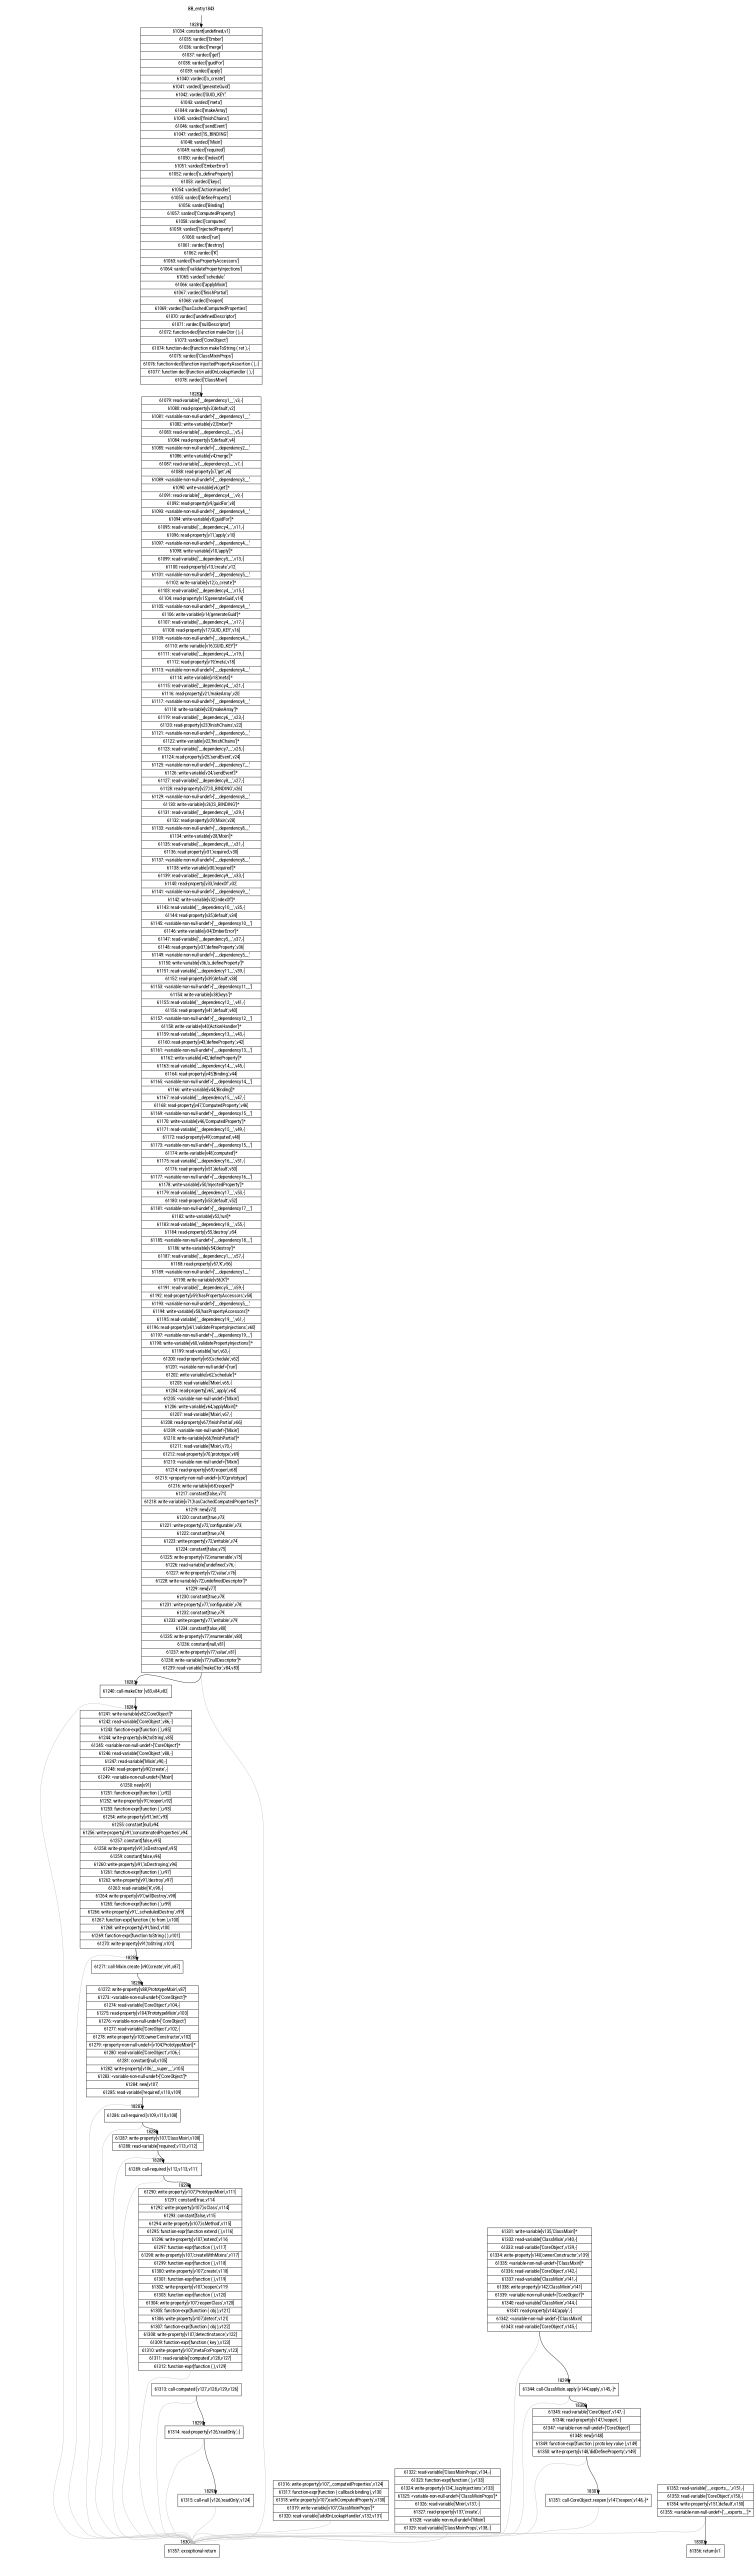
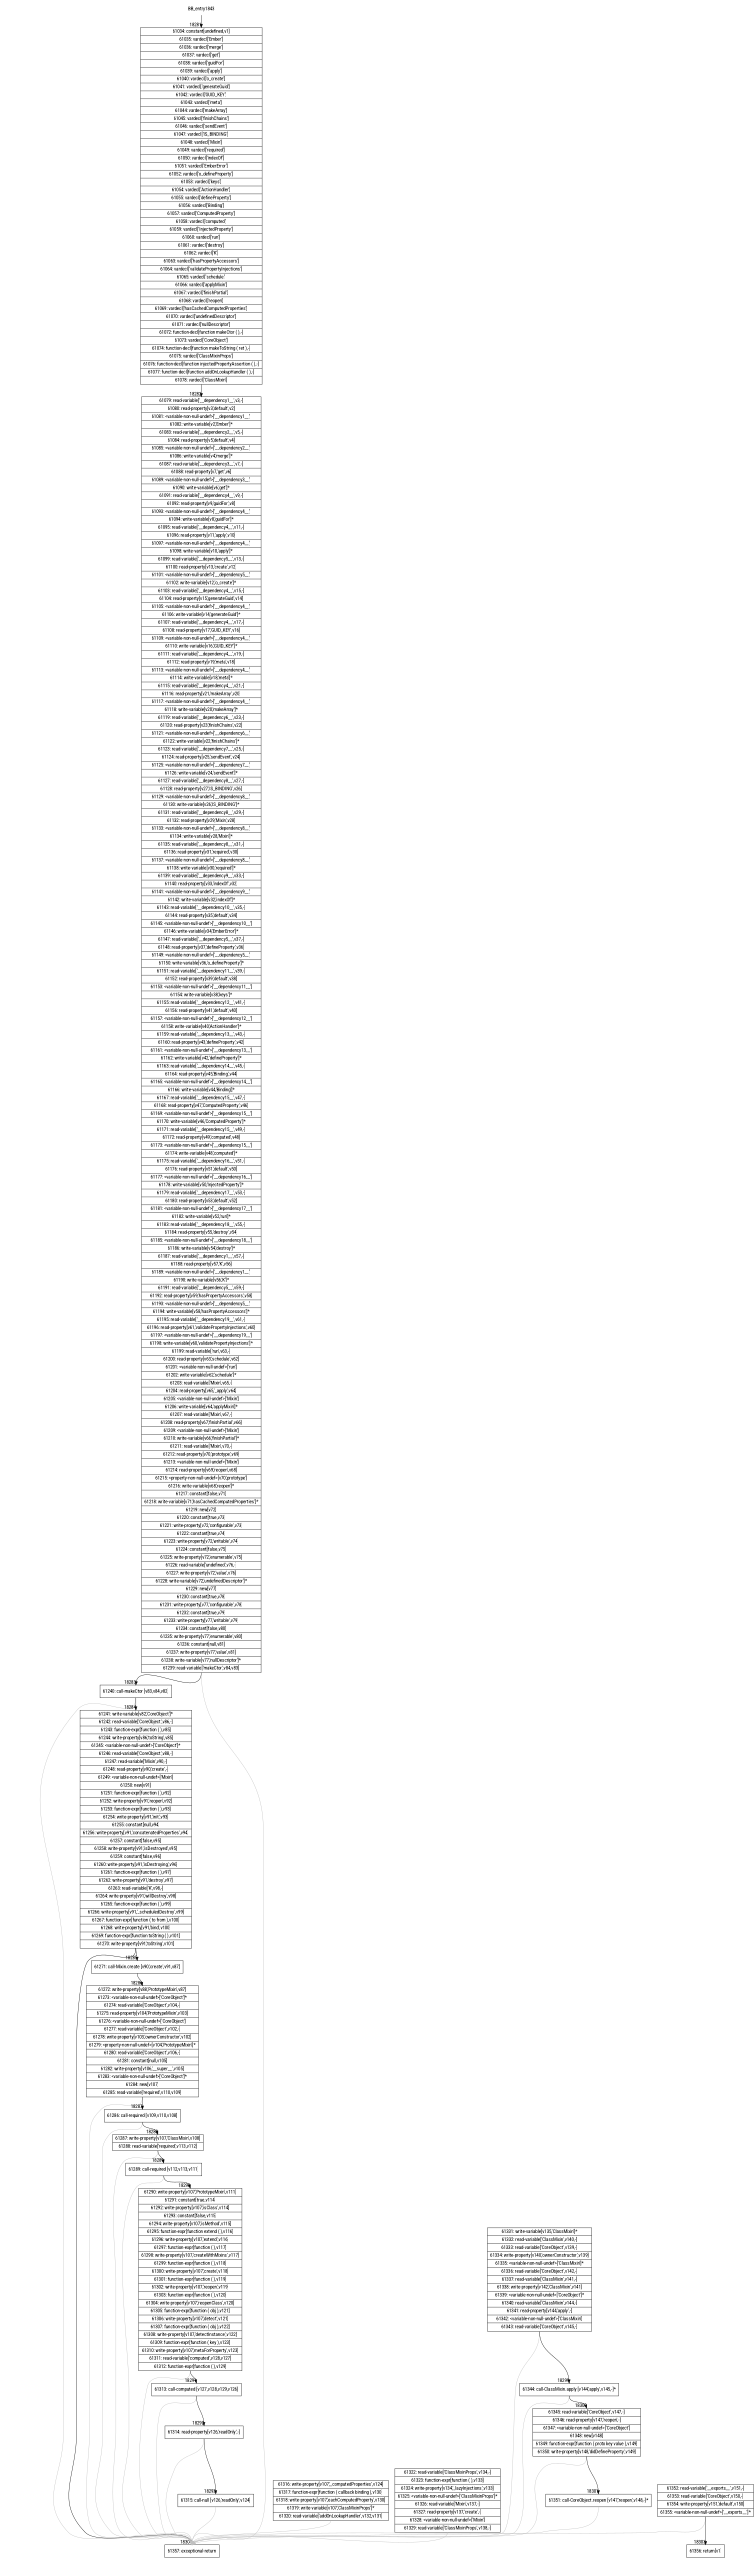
edge "61241: write-variable[v82,'CoreObject']*" -> "61357: exceptional-return": color gray -> black
edge "61290: write-property[v107,'PrototypeMixin',v111]" -> "61313: call-computed [v127,v128,v129,v126]": added
